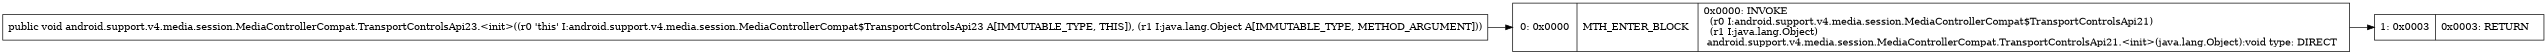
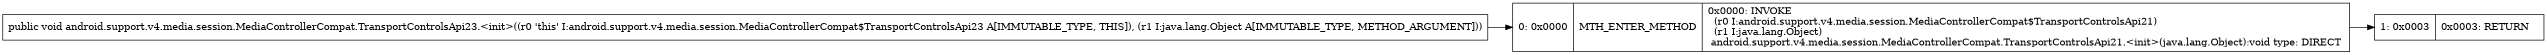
node "0: 0x0000": text "MTH_ENTER_BLOCK" -> "MTH_ENTER_METHOD"
